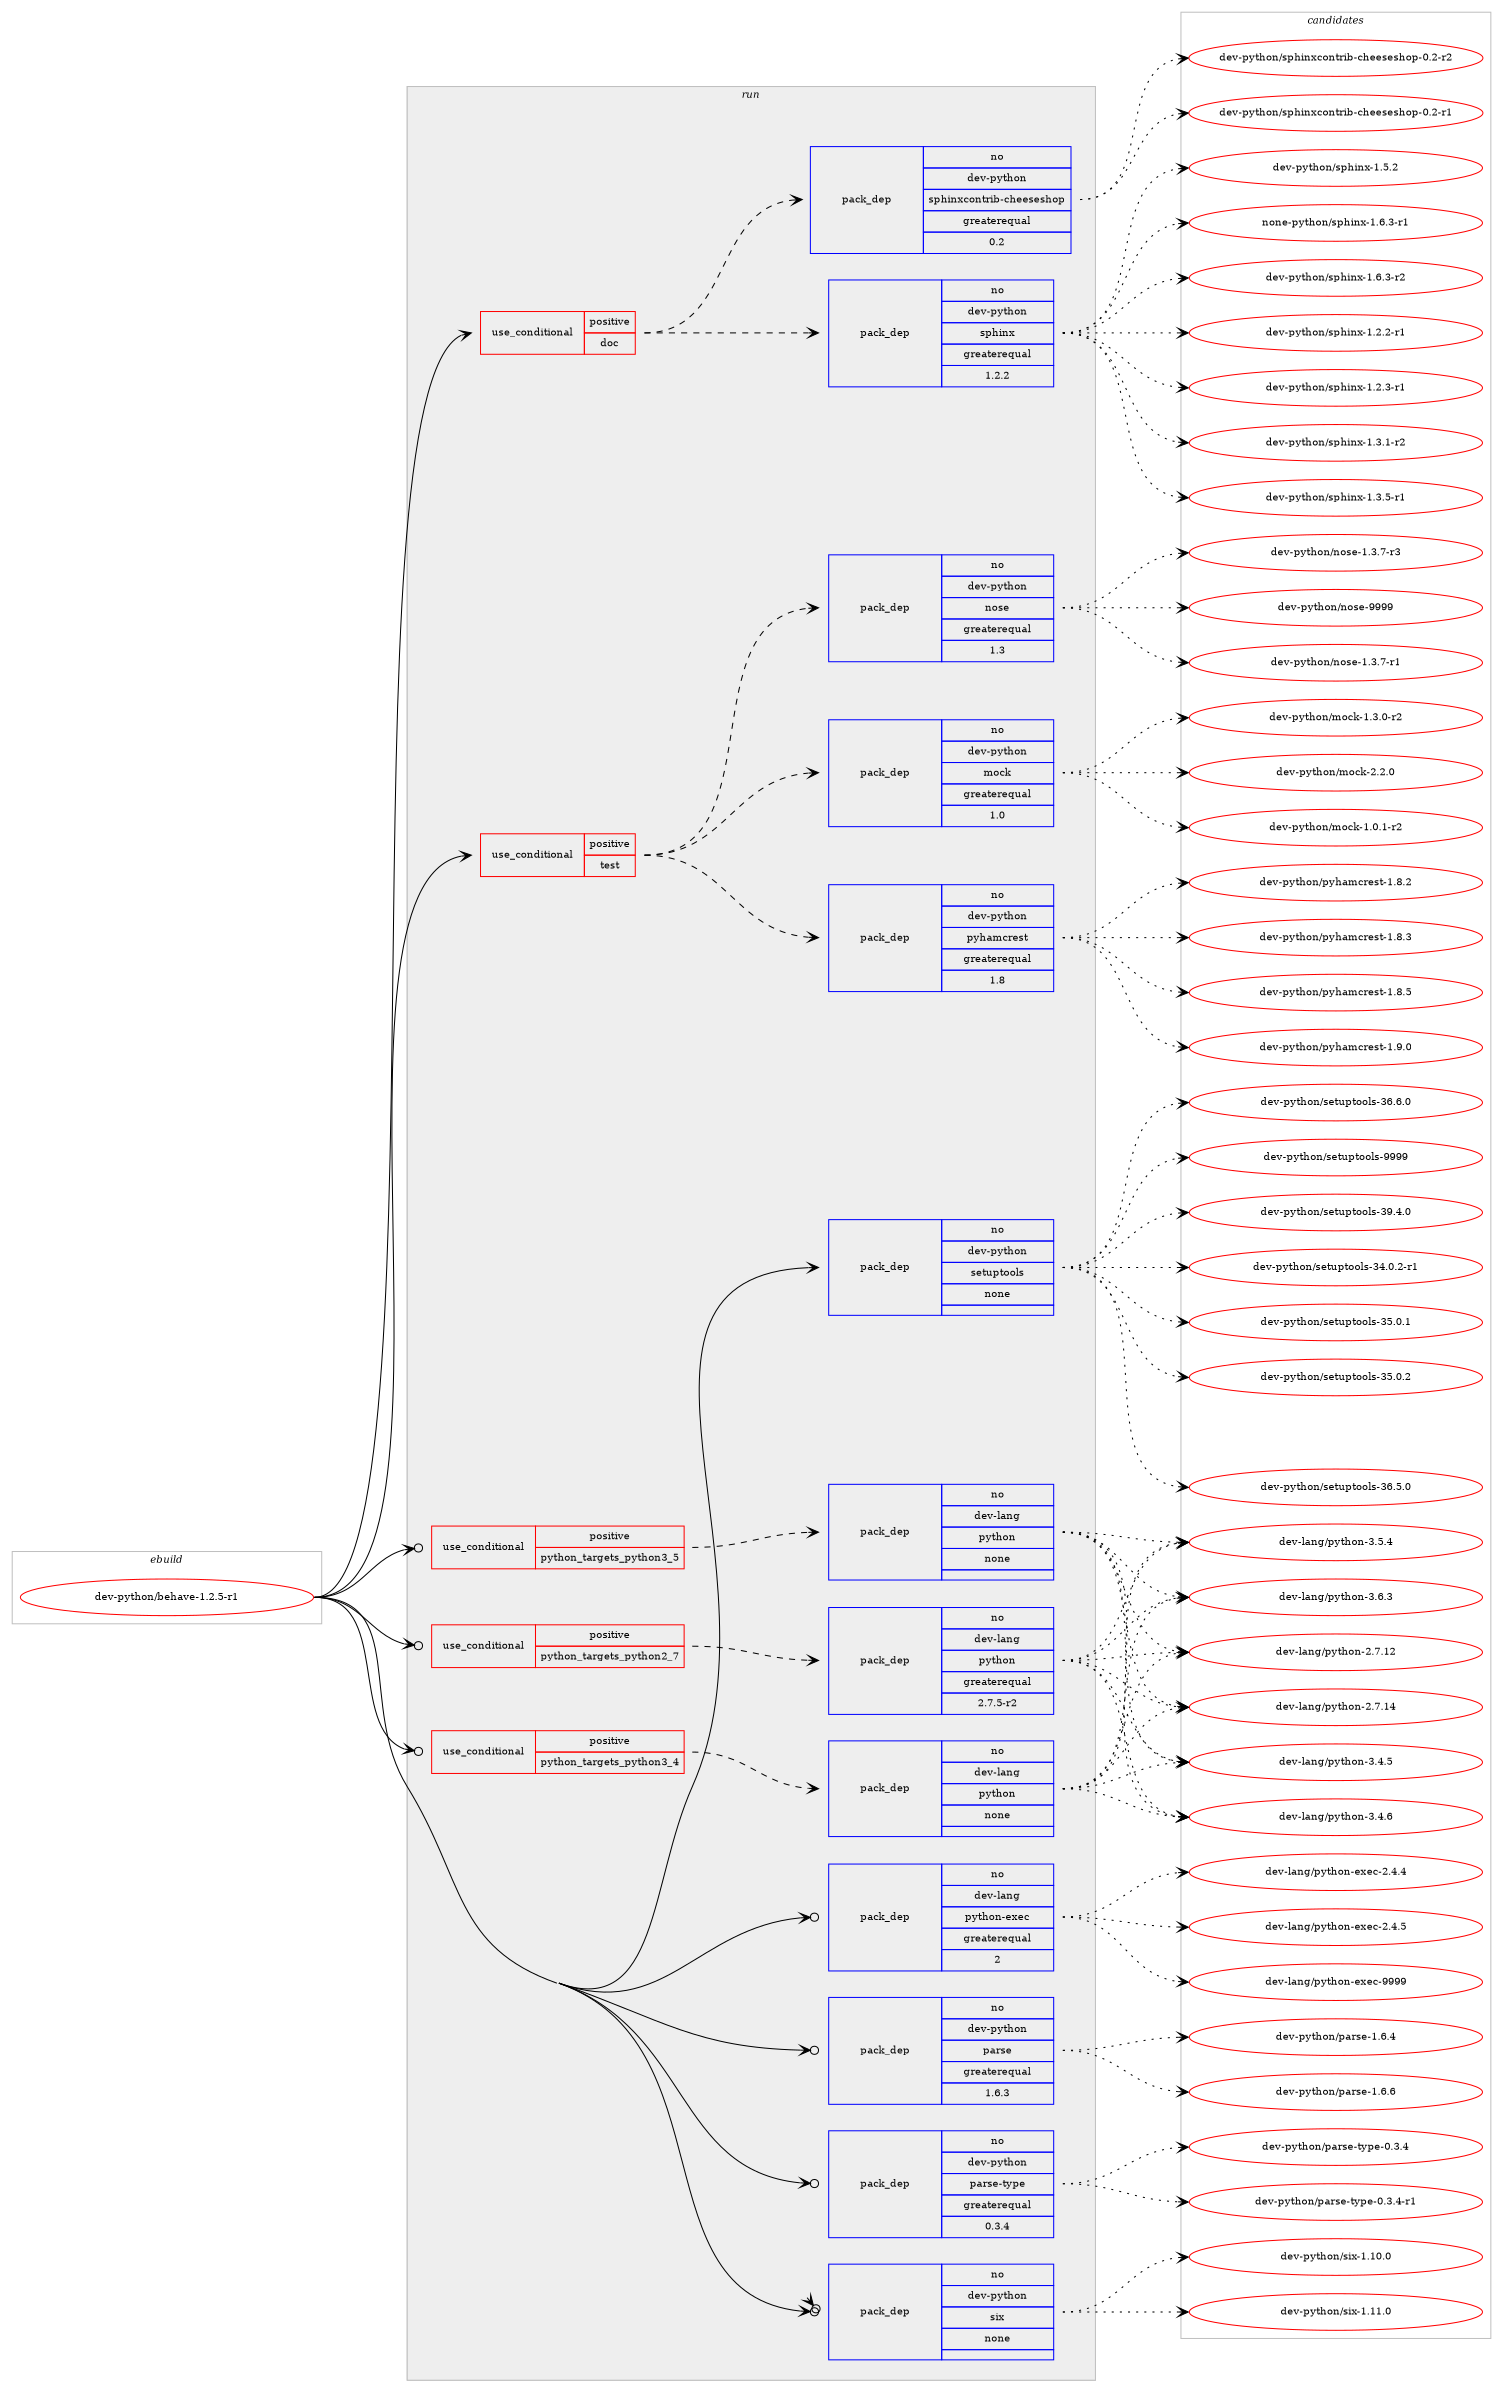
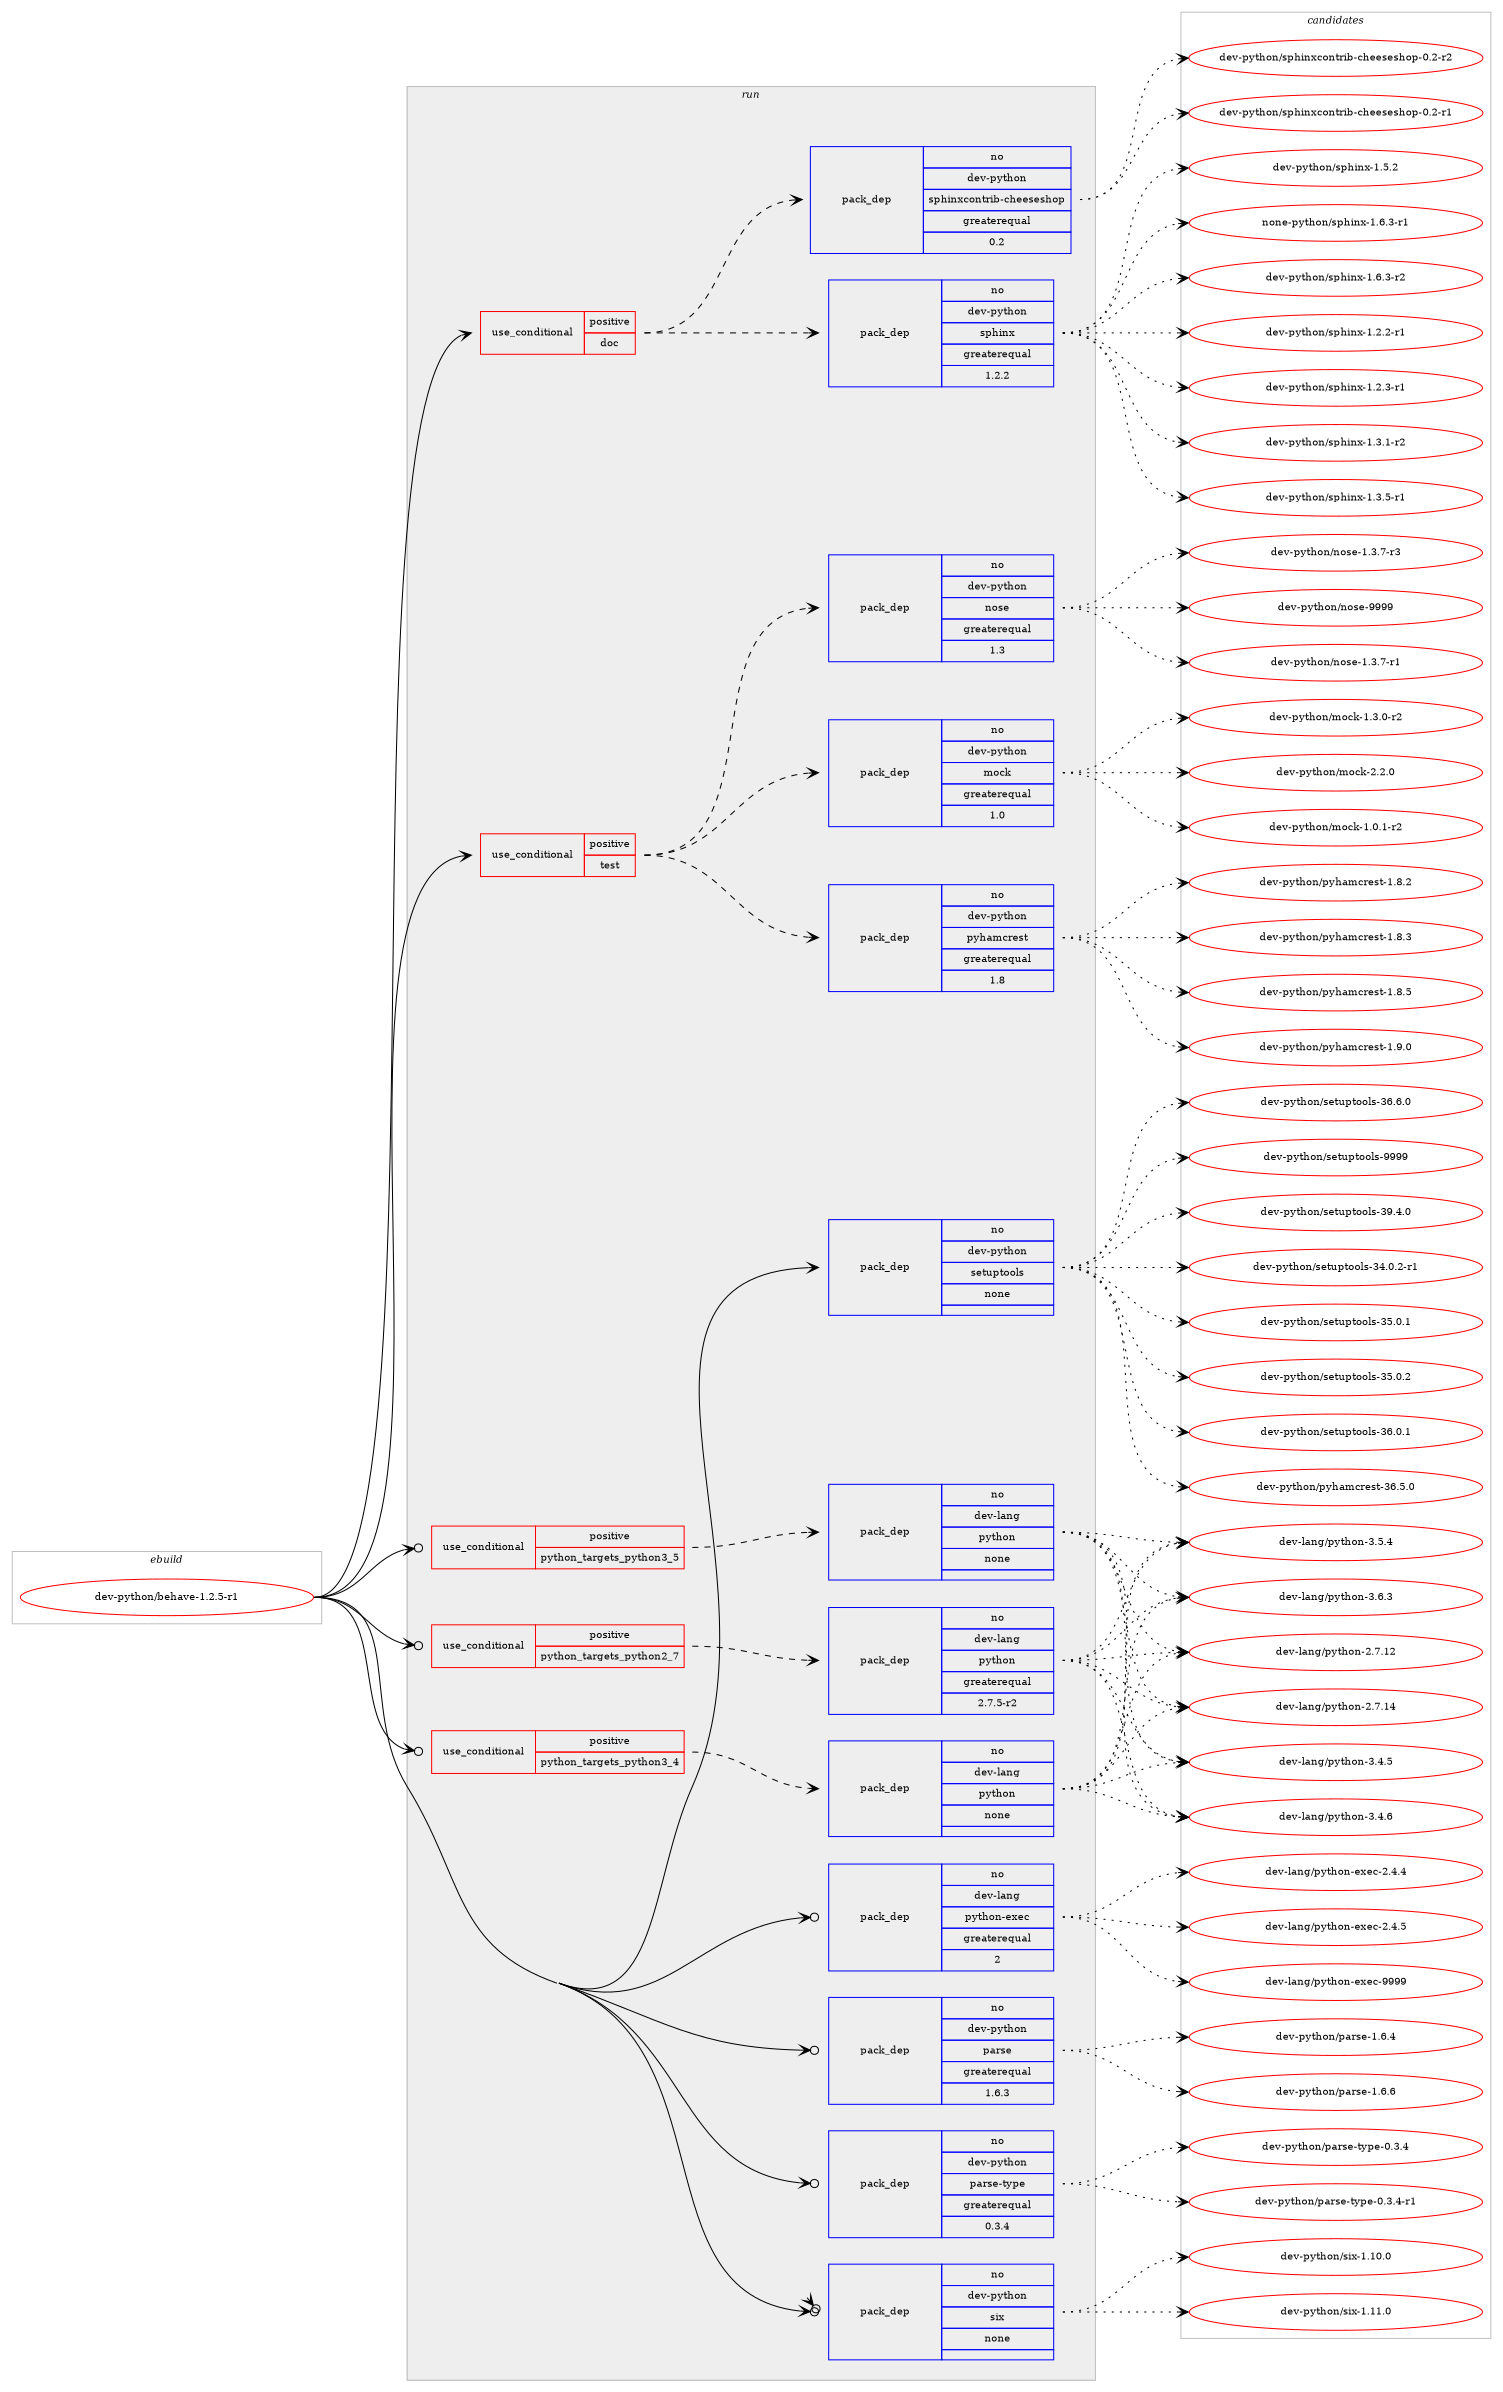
node "dev-python/setuptools-36.0.1": added
node "dev-python/setuptools-36.5.0": label "dev-python/setuptools-36.5.0" -> "dev-python/pyhamcrest-36.5.0"
